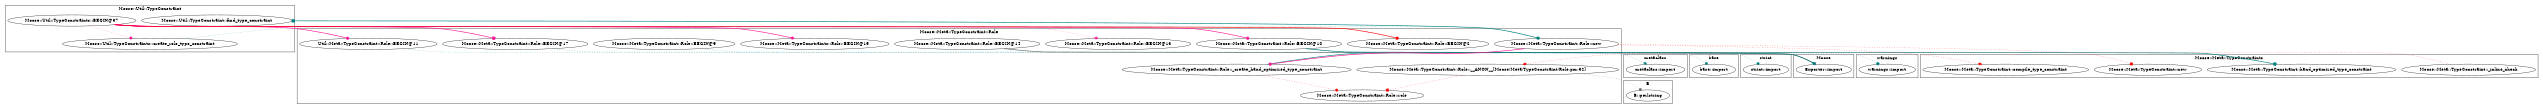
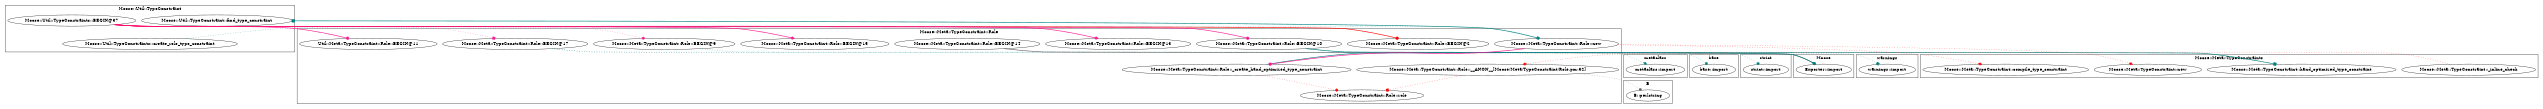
edge "Moose::Util::TypeConstraints::BEGIN@37" -> "Moose::Meta::TypeConstraint::Role::BEGIN@13": style dotted -> bold
edge "Moose::Util::TypeConstraints::BEGIN@37" -> "Moose::Meta::TypeConstraint::Role::BEGIN@17": style bold -> dotted
edge "Moose::Util::TypeConstraints::BEGIN@37" -> "Moose::Util::TypeConstraints::create_role_type_constraint": now "Moose::Util::TypeConstraints::BEGIN@37" -> "Moose::Meta::TypeConstraint::Role::BEGIN@9"
node "Moose::Meta::TypeConstraints::Role::BEGIN@15": label "Moose::Meta::TypeConstraints::Role::BEGIN@15" -> "Moose::Meta::TypeConstraint::Role::BEGIN@15"
edge "Moose::Meta::TypeConstraint::Role::new" -> "Moose::Meta::TypeConstraint::new": arrowhead box -> diamond
edge "Util::Meta::TypeConstraint::Role::BEGIN@11" -> "metaclass::import": now "Moose::Meta::TypeConstraint::Role::BEGIN@17" -> "metaclass::import"
